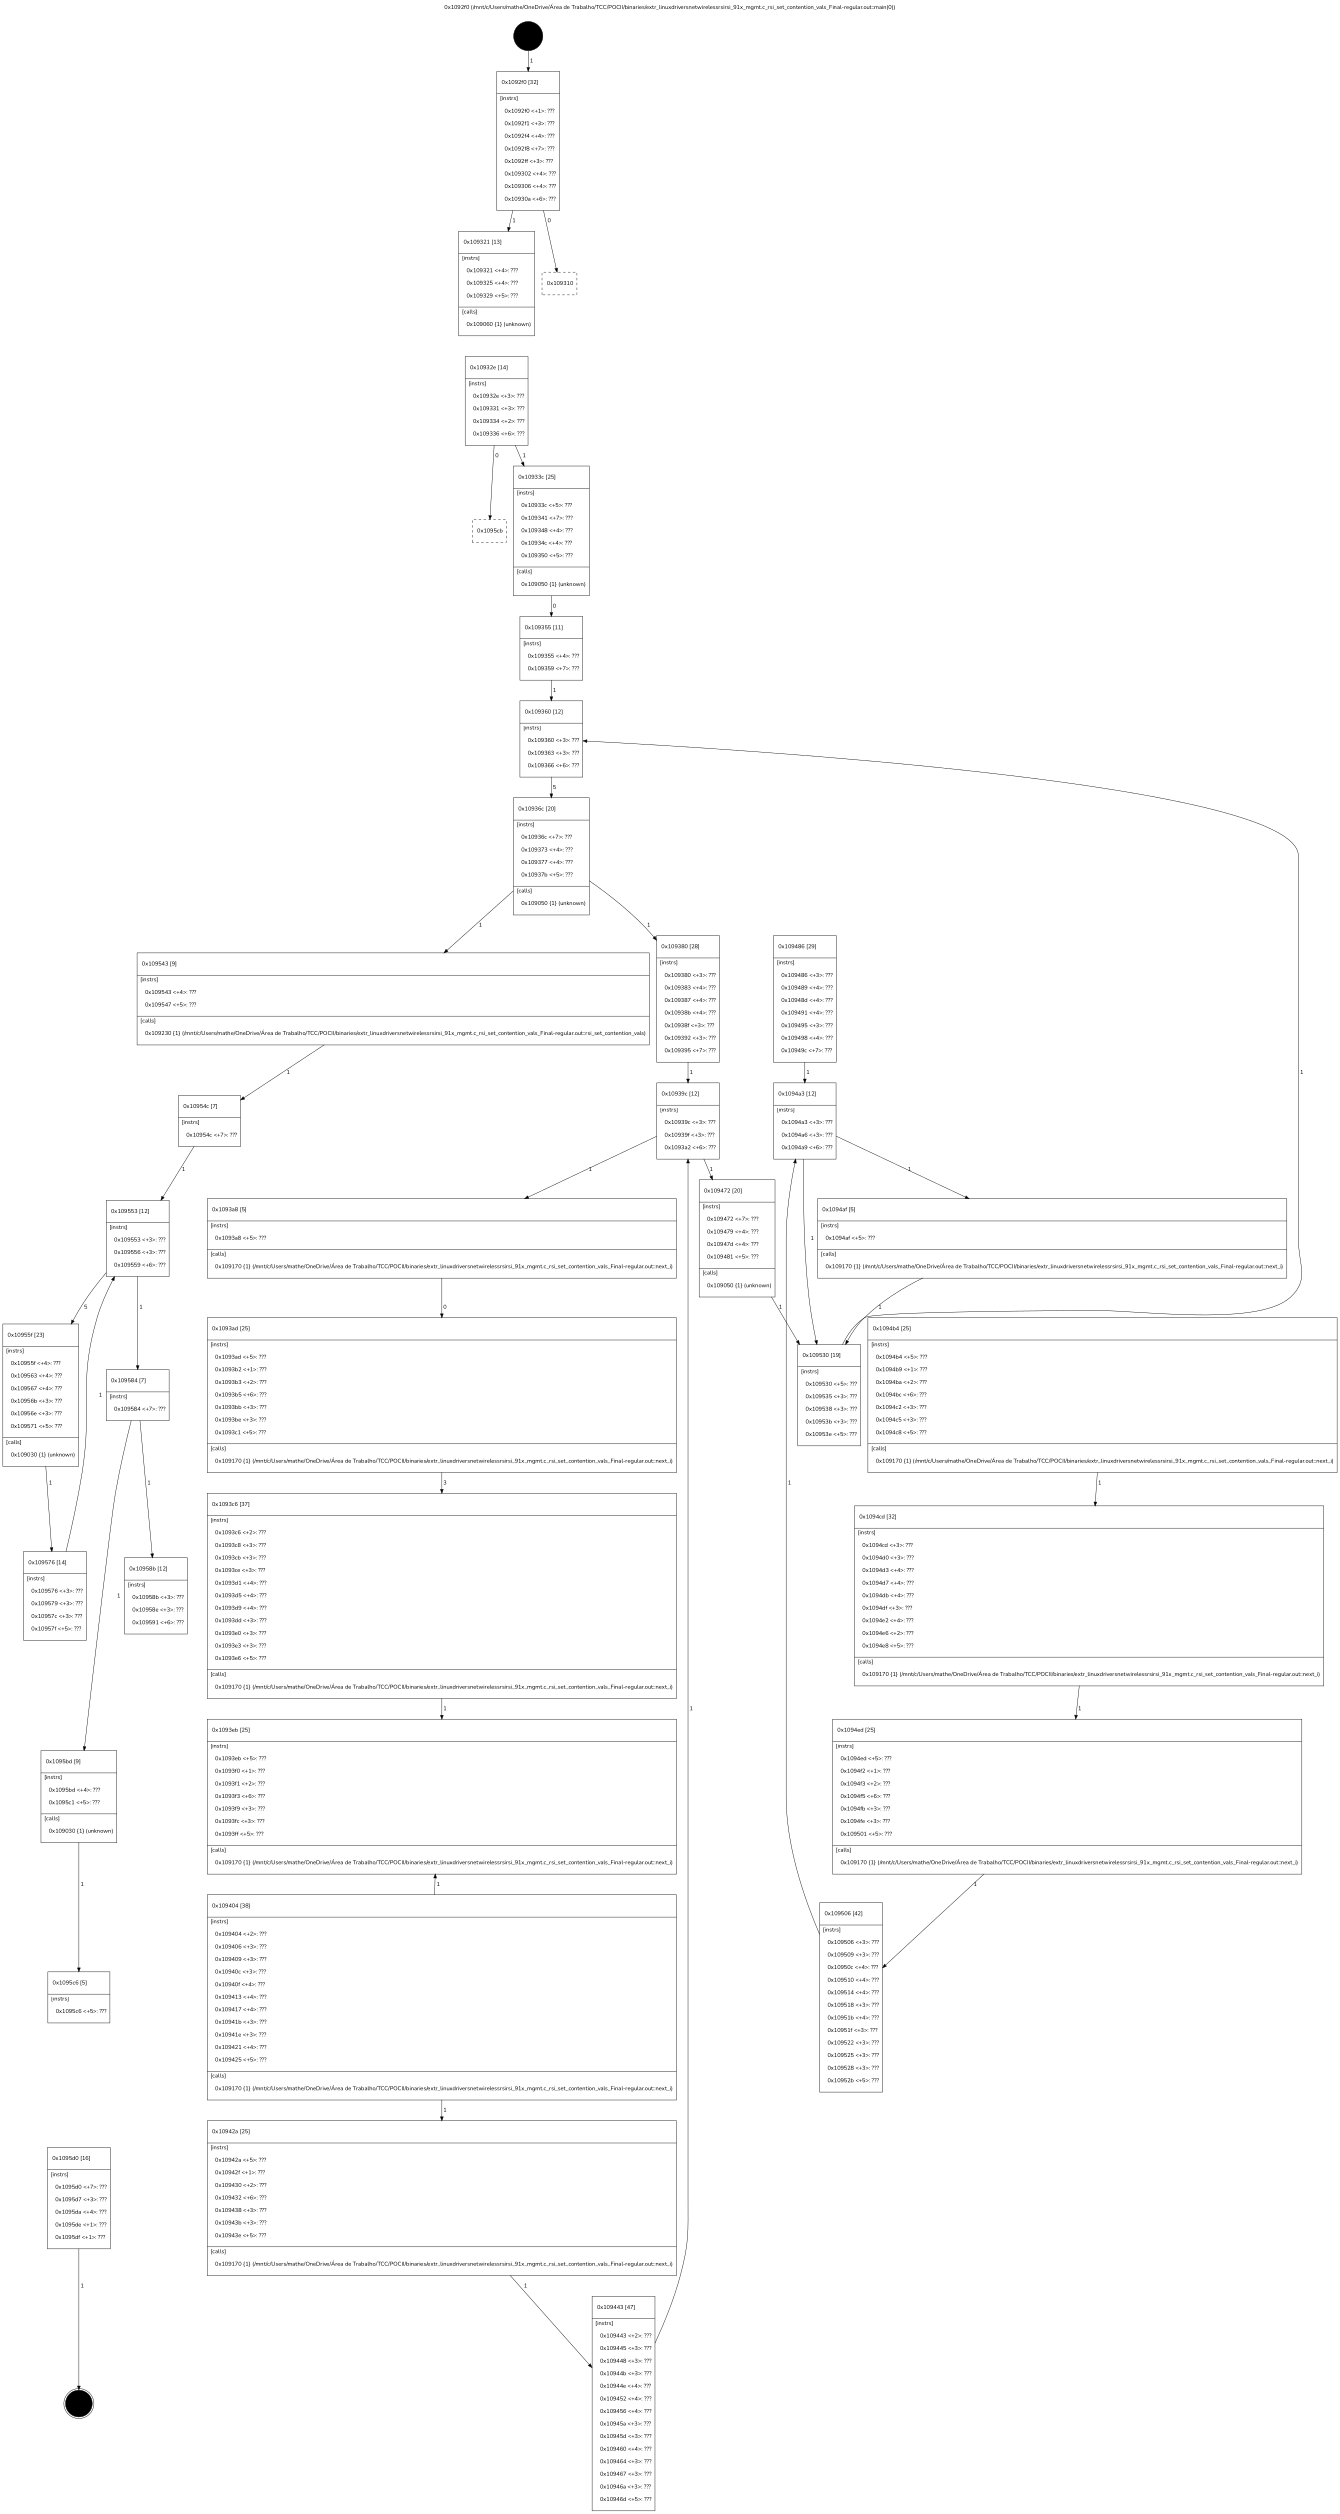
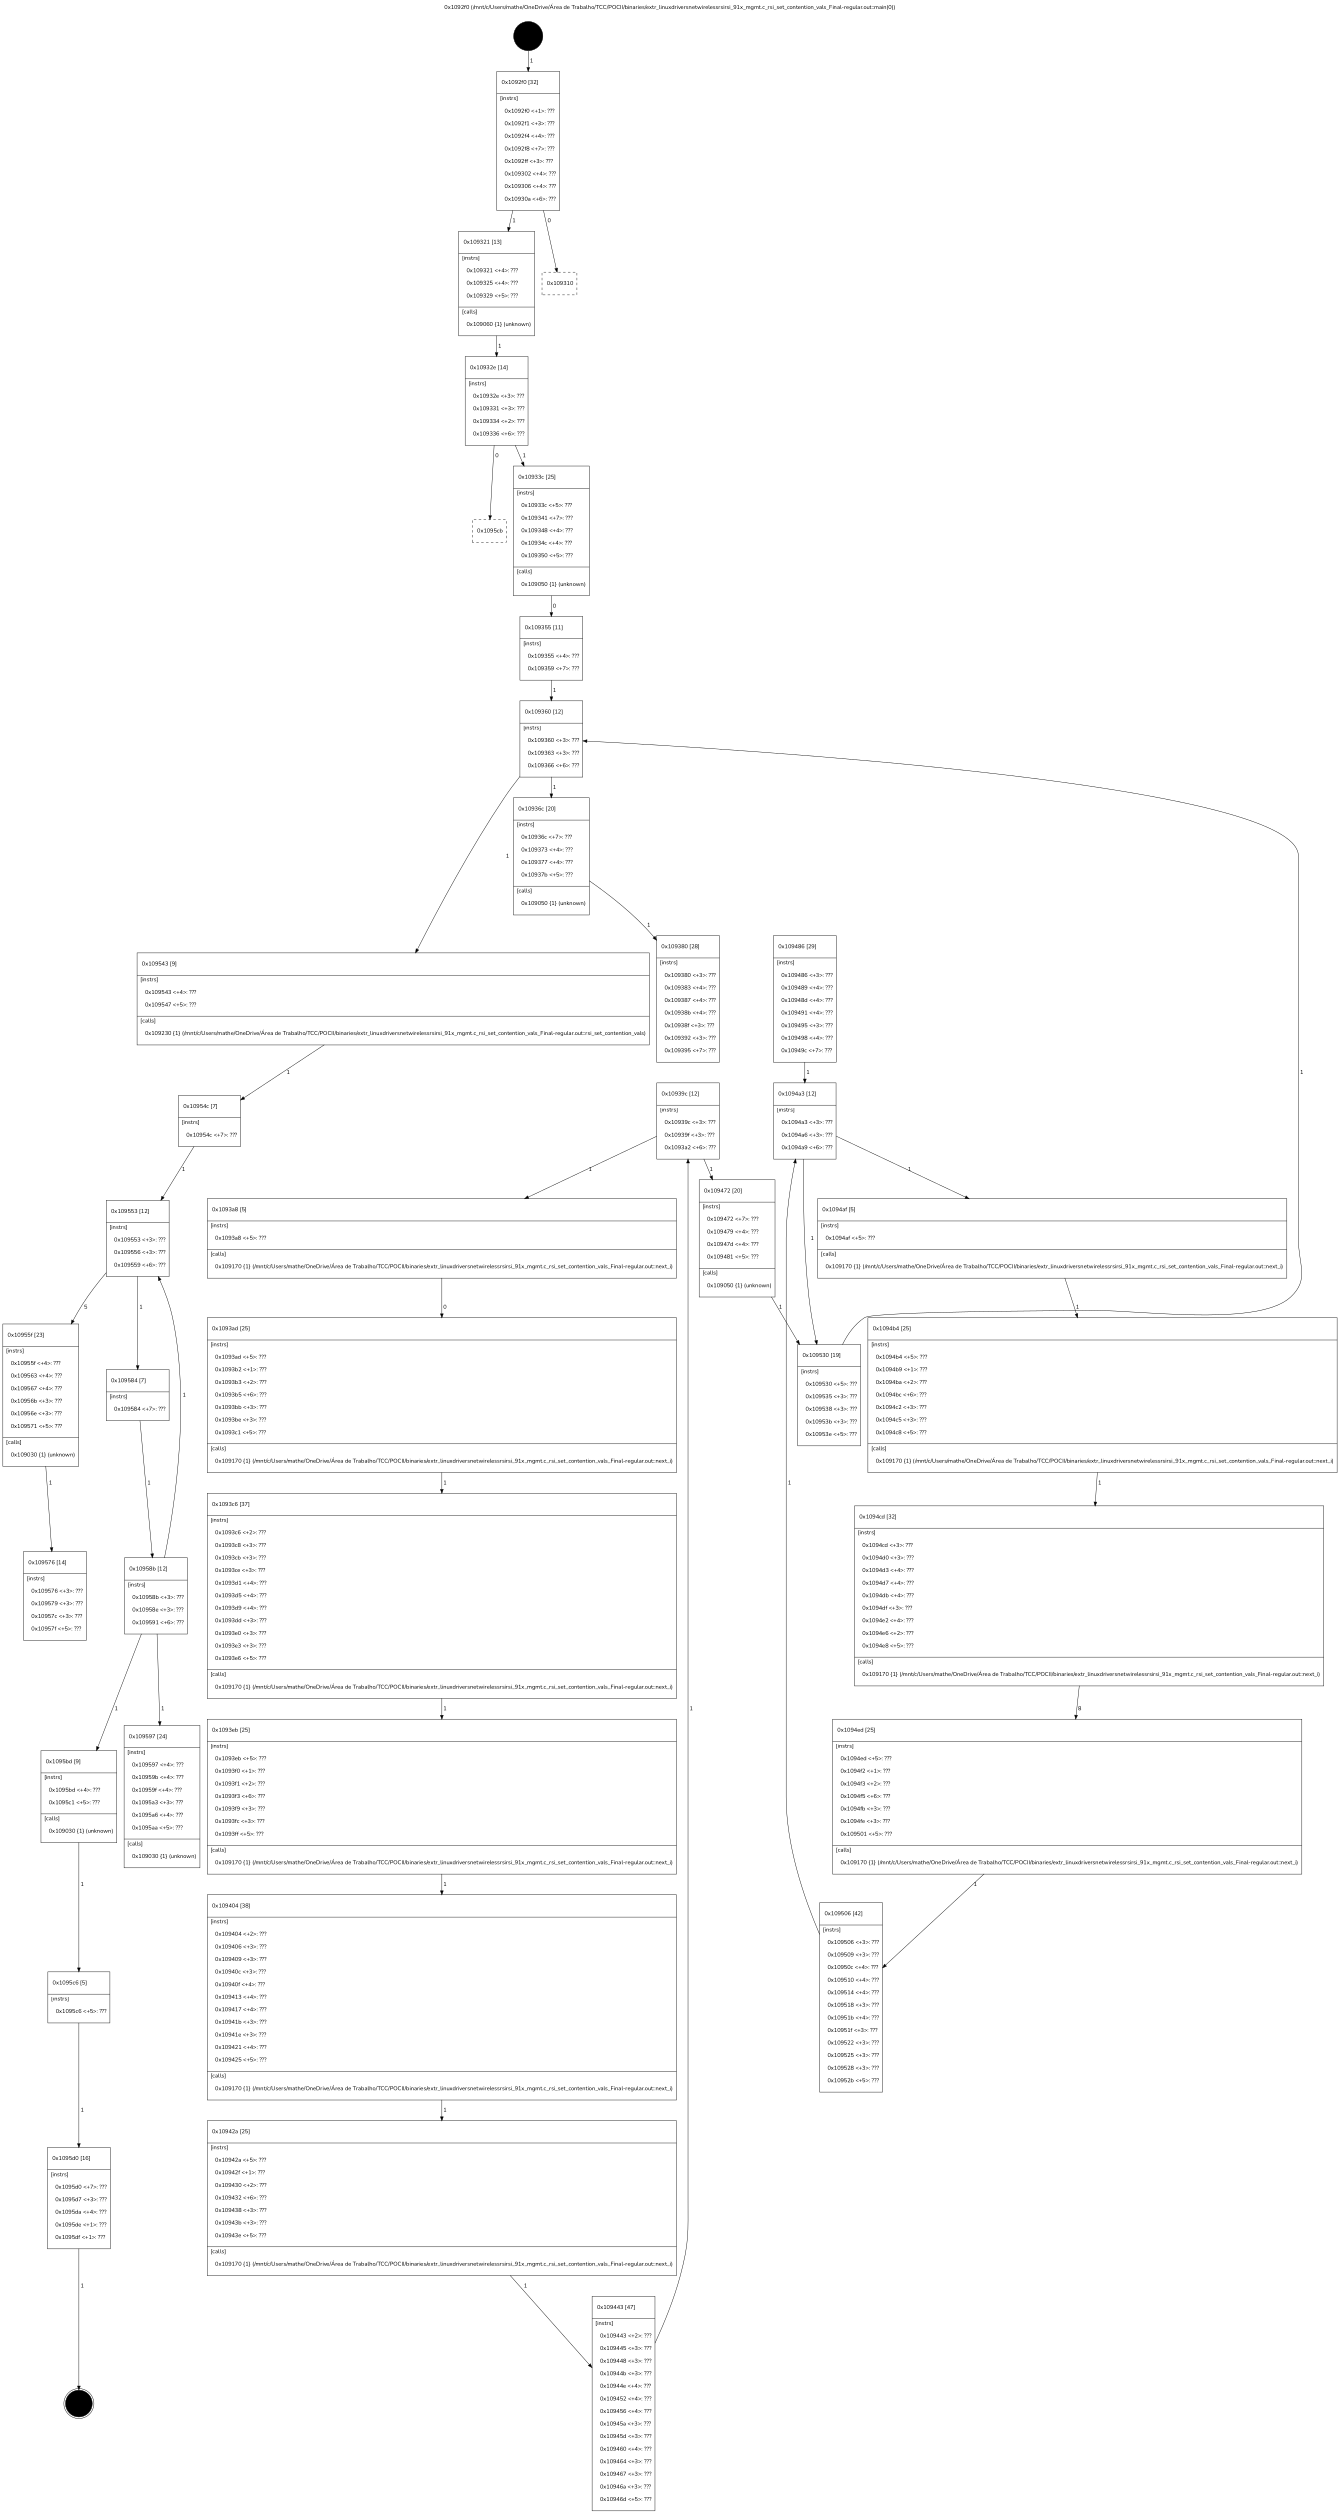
edge "0x109321 [13]" -> "0x10932e [14]": added, label "1"
edge "0x109360 [12]" -> "0x10936c [20]": label " 5" -> " 1"
edge "0x10936c [20]" -> "0x109543 [9]": now "0x109360 [12]" -> "0x109543 [9]"
edge "0x109380 [28]" -> "0x10939c [12]": removed, label "1"
edge "0x1094af [5]" -> "0x109530 [19]": now "0x1094af [5]" -> "0x1094b4 [25]"
edge "0x109576 [14]" -> "0x109553 [12]": now "0x10958b [12]" -> "0x109553 [12]"
edge "0x1093ad [25]" -> "0x1093c6 [37]": label " 3" -> " 1"
edge "0x109584 [7]" -> "0x1095bd [9]": now "0x10958b [12]" -> "0x1095bd [9]"
edge "0x1094cd [32]" -> "0x1094ed [25]": label " 1" -> " 8"
node "0x109597 [24]": added
edge "0x109404 [38]" -> "0x1093eb [25]": reversed
edge "0x1095c6 [5]" -> "0x1095d0 [16]": added, label "1"
